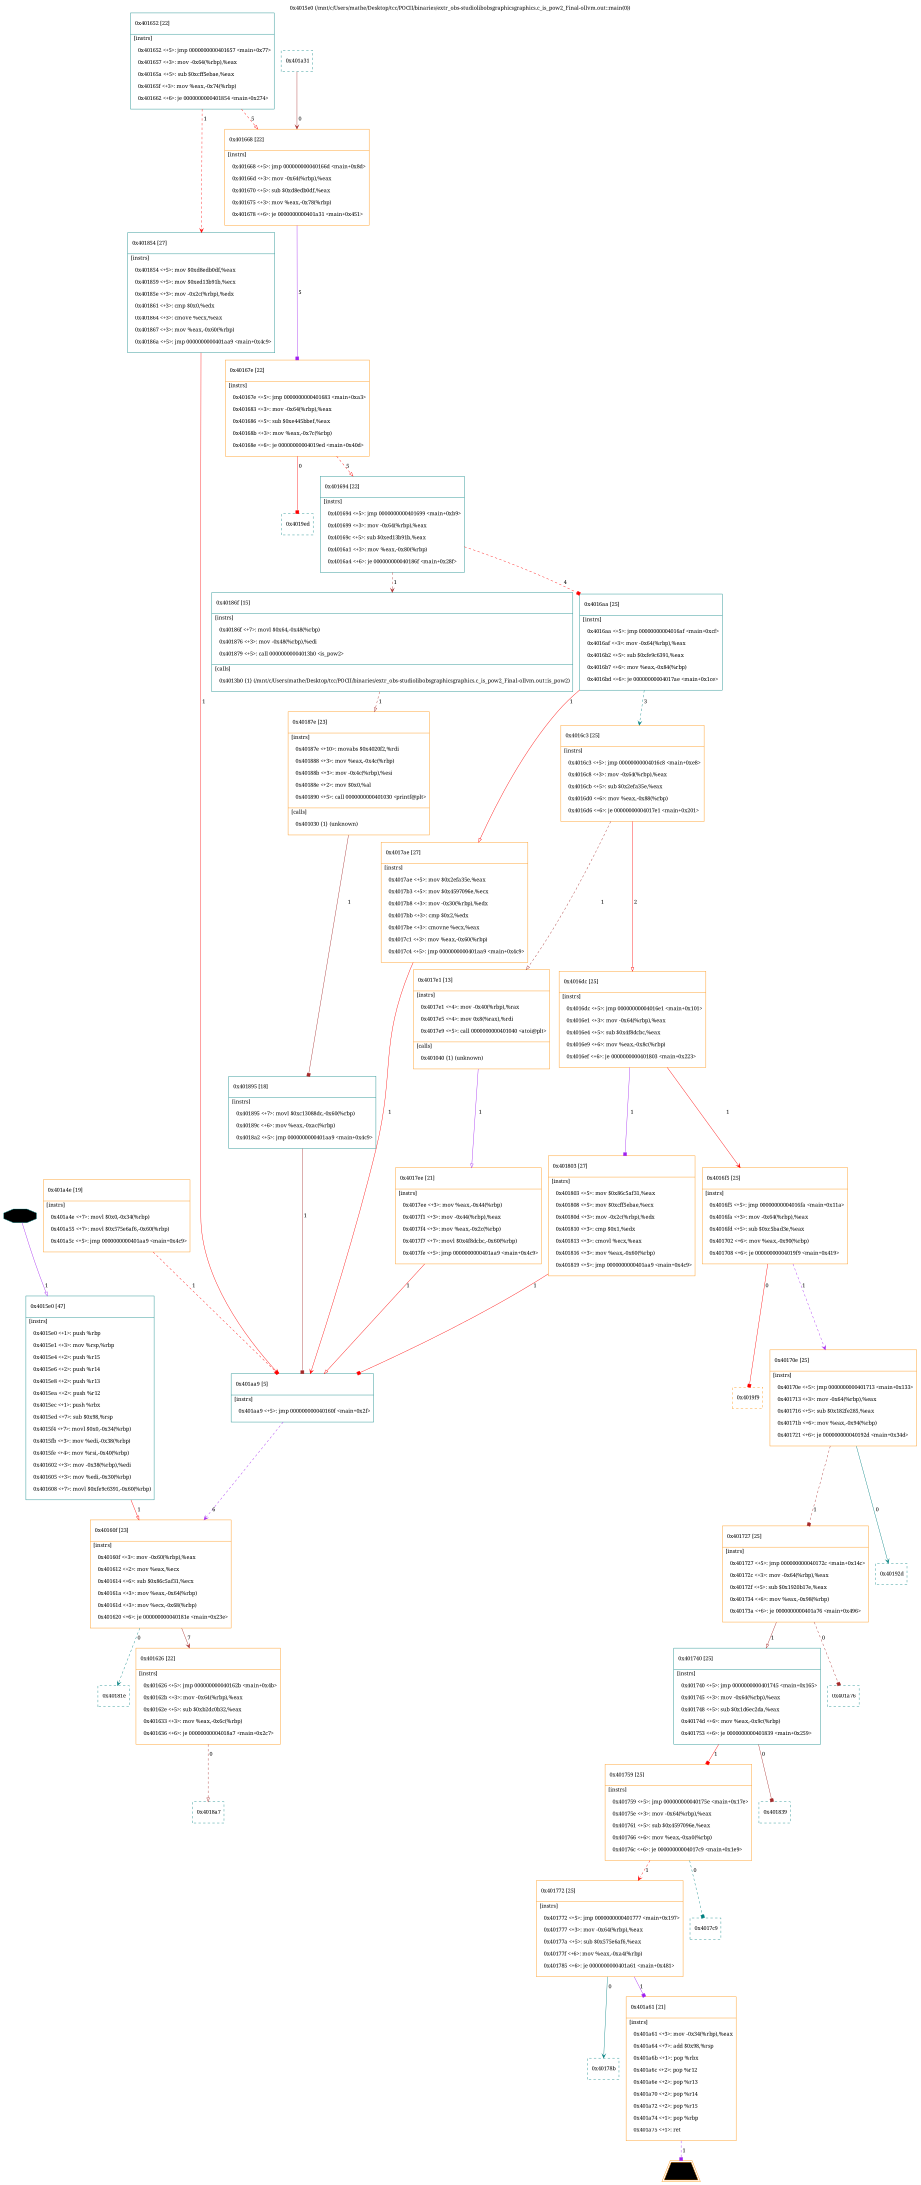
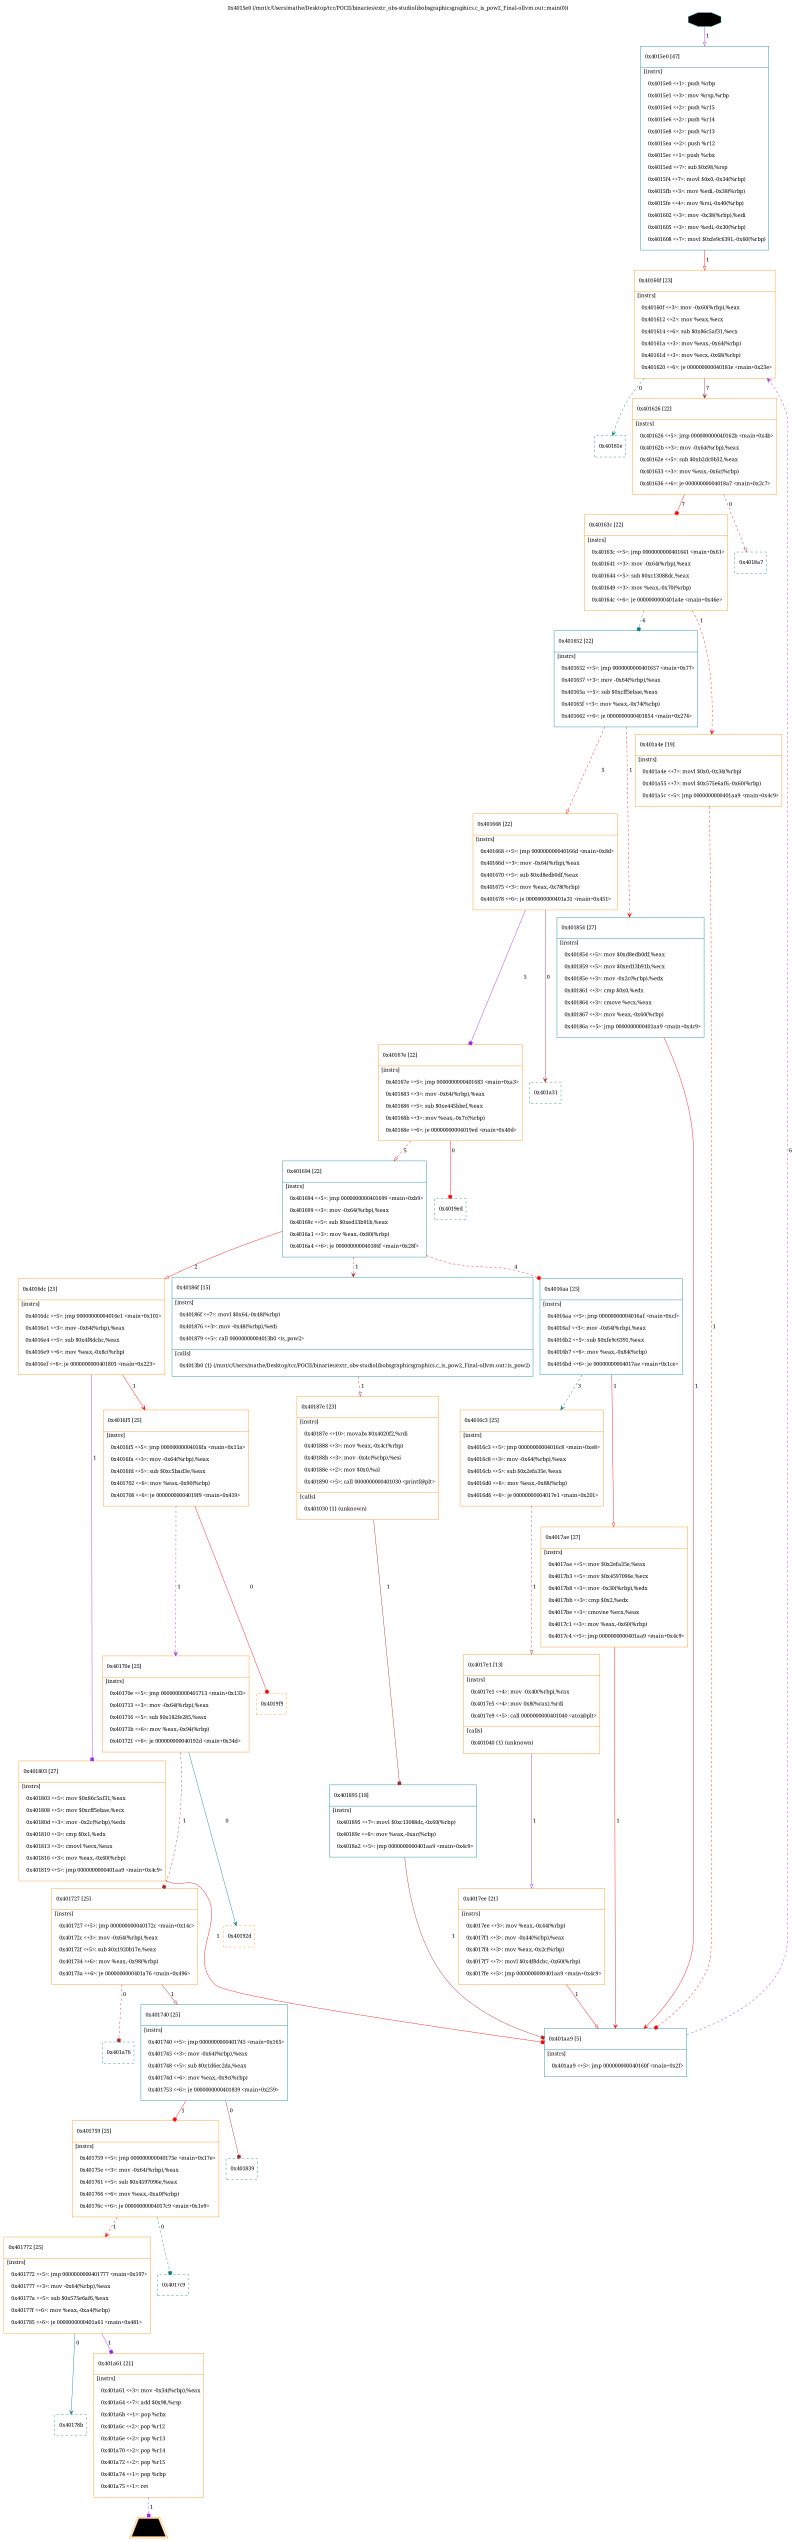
edge "0x401a31" -> "0x401668 [22]": reversed
node "0x40163c [22]": added
edge "0x4016c3 [25]" -> "0x4016dc [25]": now "0x401694 [22]" -> "0x4016dc [25]"
node "0x40192d": color teal -> darkorange
